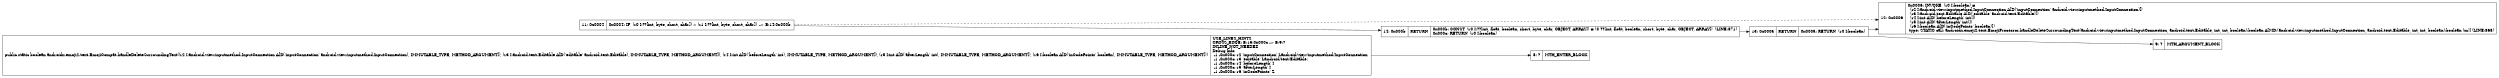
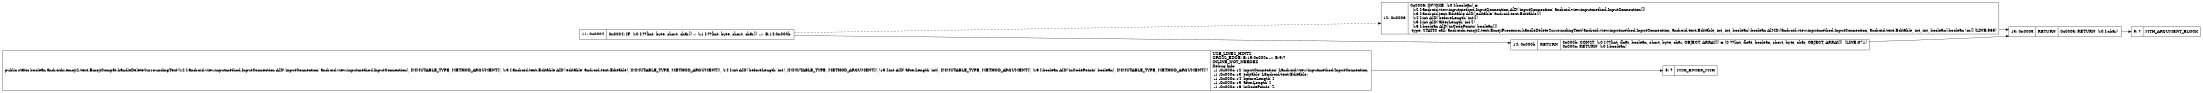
edge "13: 0x000a" -> "12: 0x0006": reversed
node "13: 0x000a": text "0x000a: RETURN  (r0 I:boolean)" -> "0x000a: RETURN  (r0 I:char)"
node "8: ?": text "MTH_ENTER_BLOCK" -> "MTH_ENTER_MTH"
